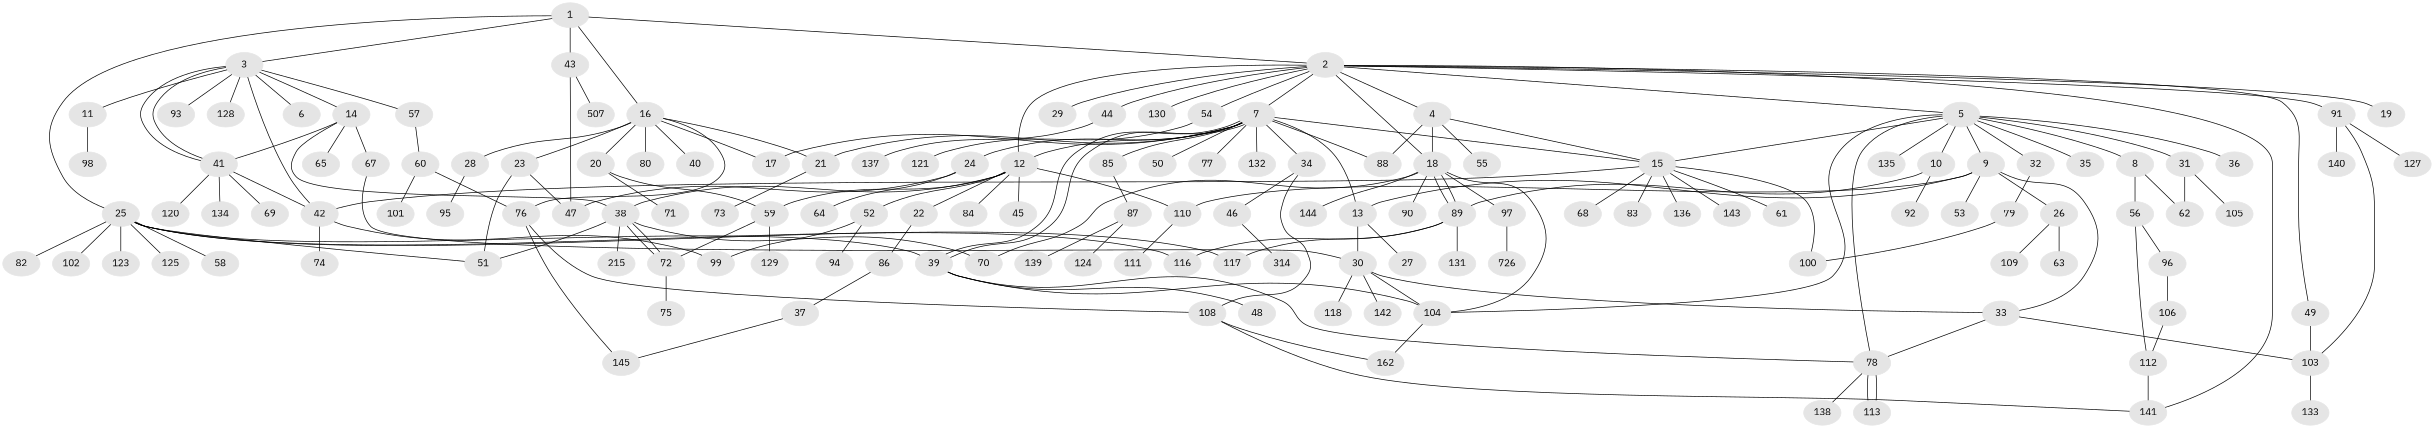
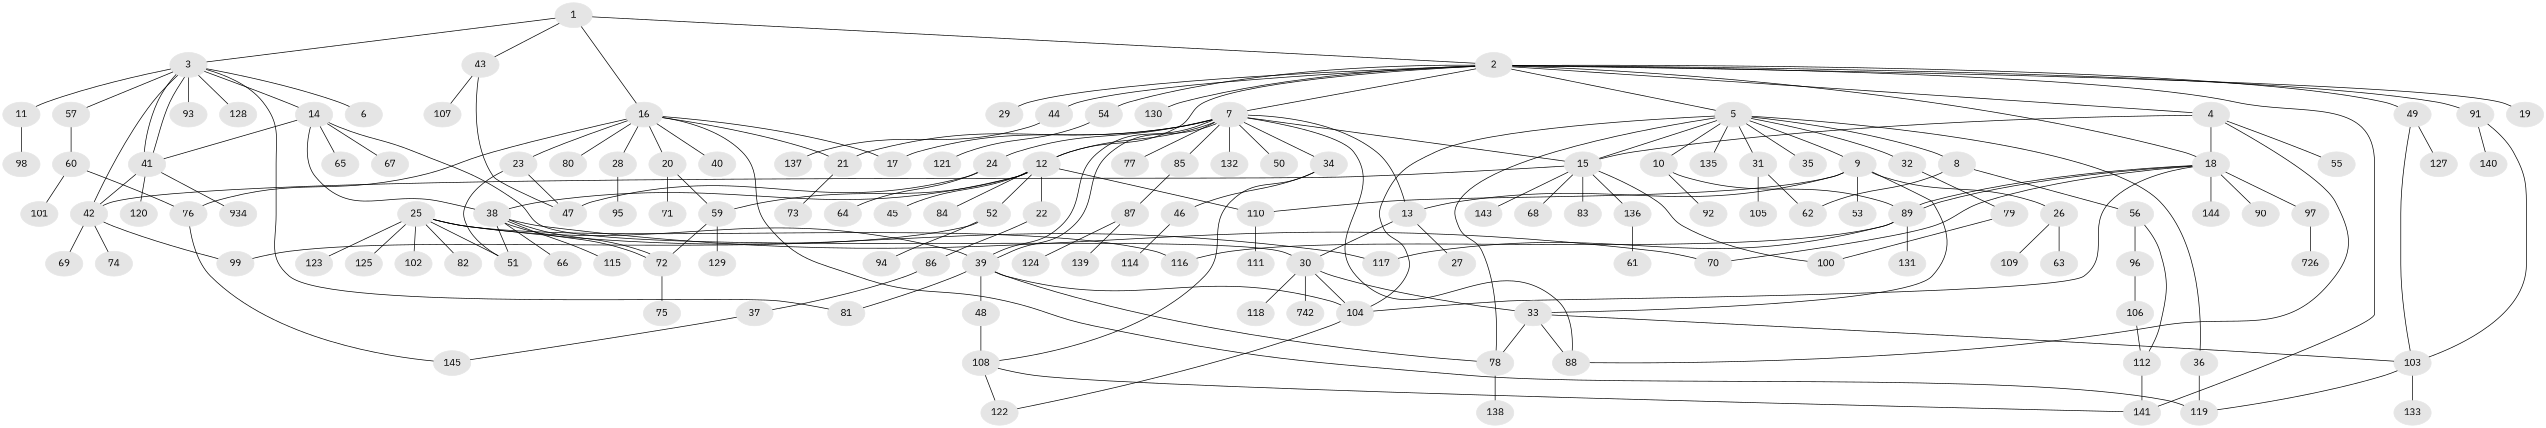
edge "1" -- "25": removed
node "507": label "507" -> "107"
edge "91" -- "127": now "49" -- "127"
edge "15" -- "61": now "136" -- "61"
edge "41" -- "69": now "42" -- "69"
node "134": label "134" -> "934"
edge "67" -- "30": now "14" -- "30"
node "58": removed
node "66": added
node "215": label "215" -> "115"
node "314": label "314" -> "114"
edge "76" -- "108": now "48" -- "108"
node "81": added
node "142": label "142" -> "742"
edge "33" -- "88": added
node "162": label "162" -> "122"
node "113": removed
node "119": added
